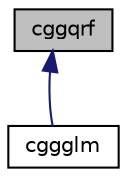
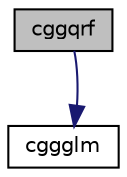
edge "cggglm" -> "cggqrf": reversed
